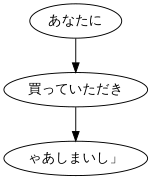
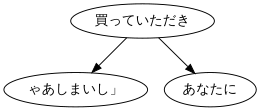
edge "あなたに" -> "買っていただき": reversed
